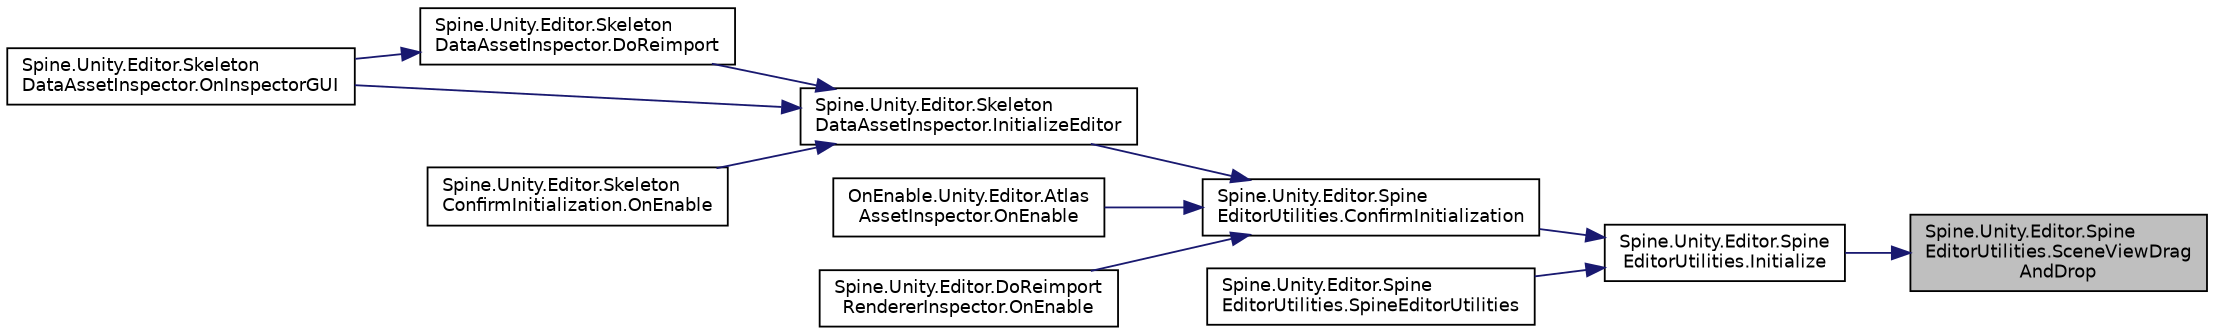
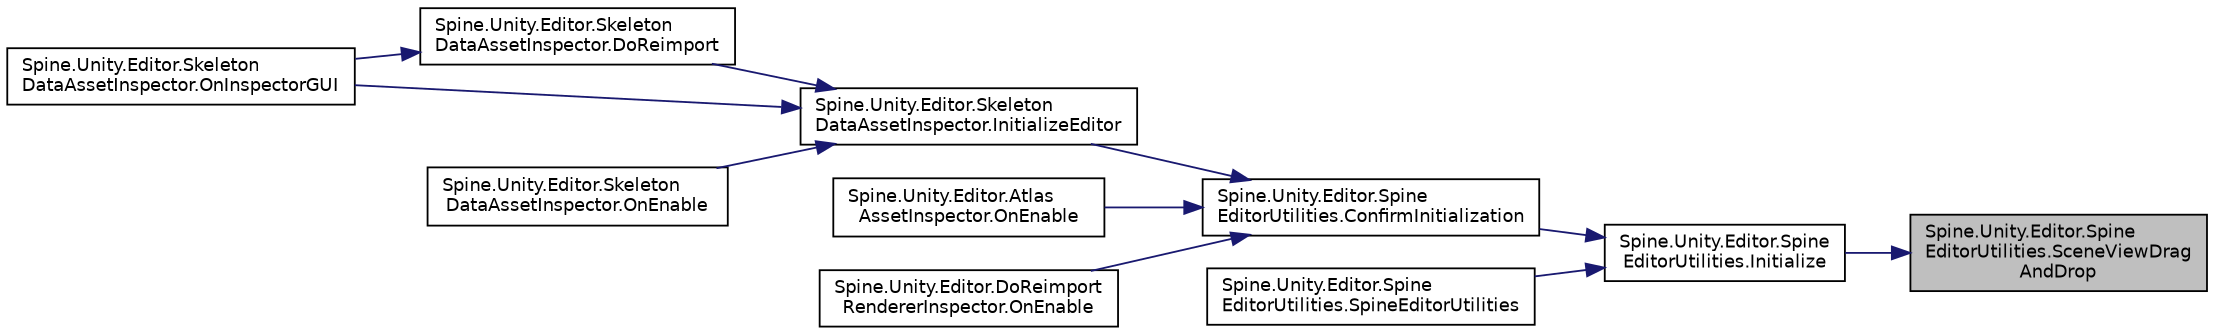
node "Spine.Unity.Editor.Skeleton ConfirmInitialization.OnEnable": label "Spine.Unity.Editor.Skeleton ConfirmInitialization.OnEnable" -> "Spine.Unity.Editor.Skeleton DataAssetInspector.OnEnable"
node "OnEnable.Unity.Editor.Atlas AssetInspector.OnEnable": label "OnEnable.Unity.Editor.Atlas AssetInspector.OnEnable" -> "Spine.Unity.Editor.Atlas AssetInspector.OnEnable"
